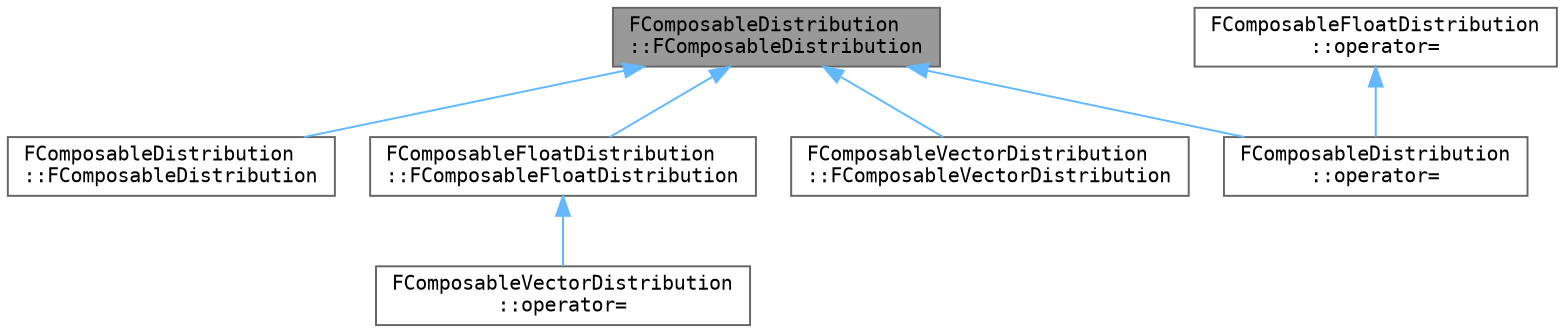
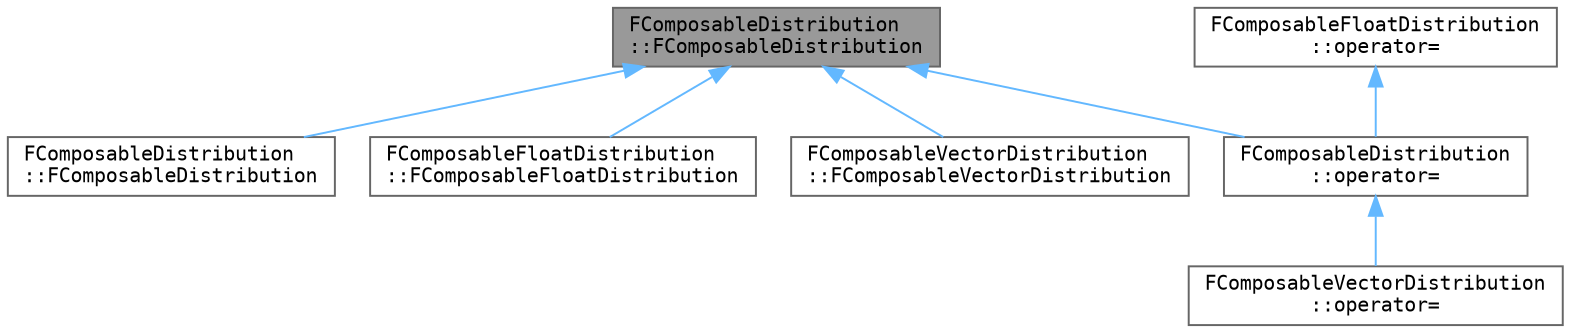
edge "FComposableVectorDistribution ::operator=" -> "FComposableFloatDistribution ::FComposableFloatDistribution": now "FComposableVectorDistribution ::operator=" -> "FComposableDistribution ::operator="
